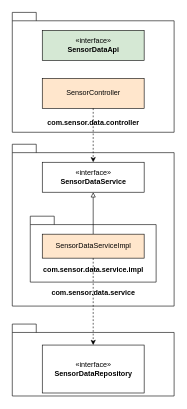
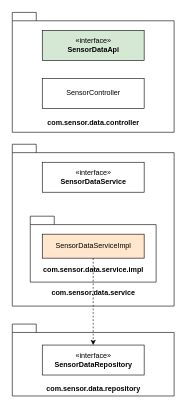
node "SensorController": fillcolor #ffe6cc -> #ffffff
edge "SensorController" -> "«interface» SensorDataService": removed
edge "SensorDataServiceImpl" -> "«interface» SensorDataService": removed
node "«interface» SensorDataRepository": size 102x48 -> 102x30
